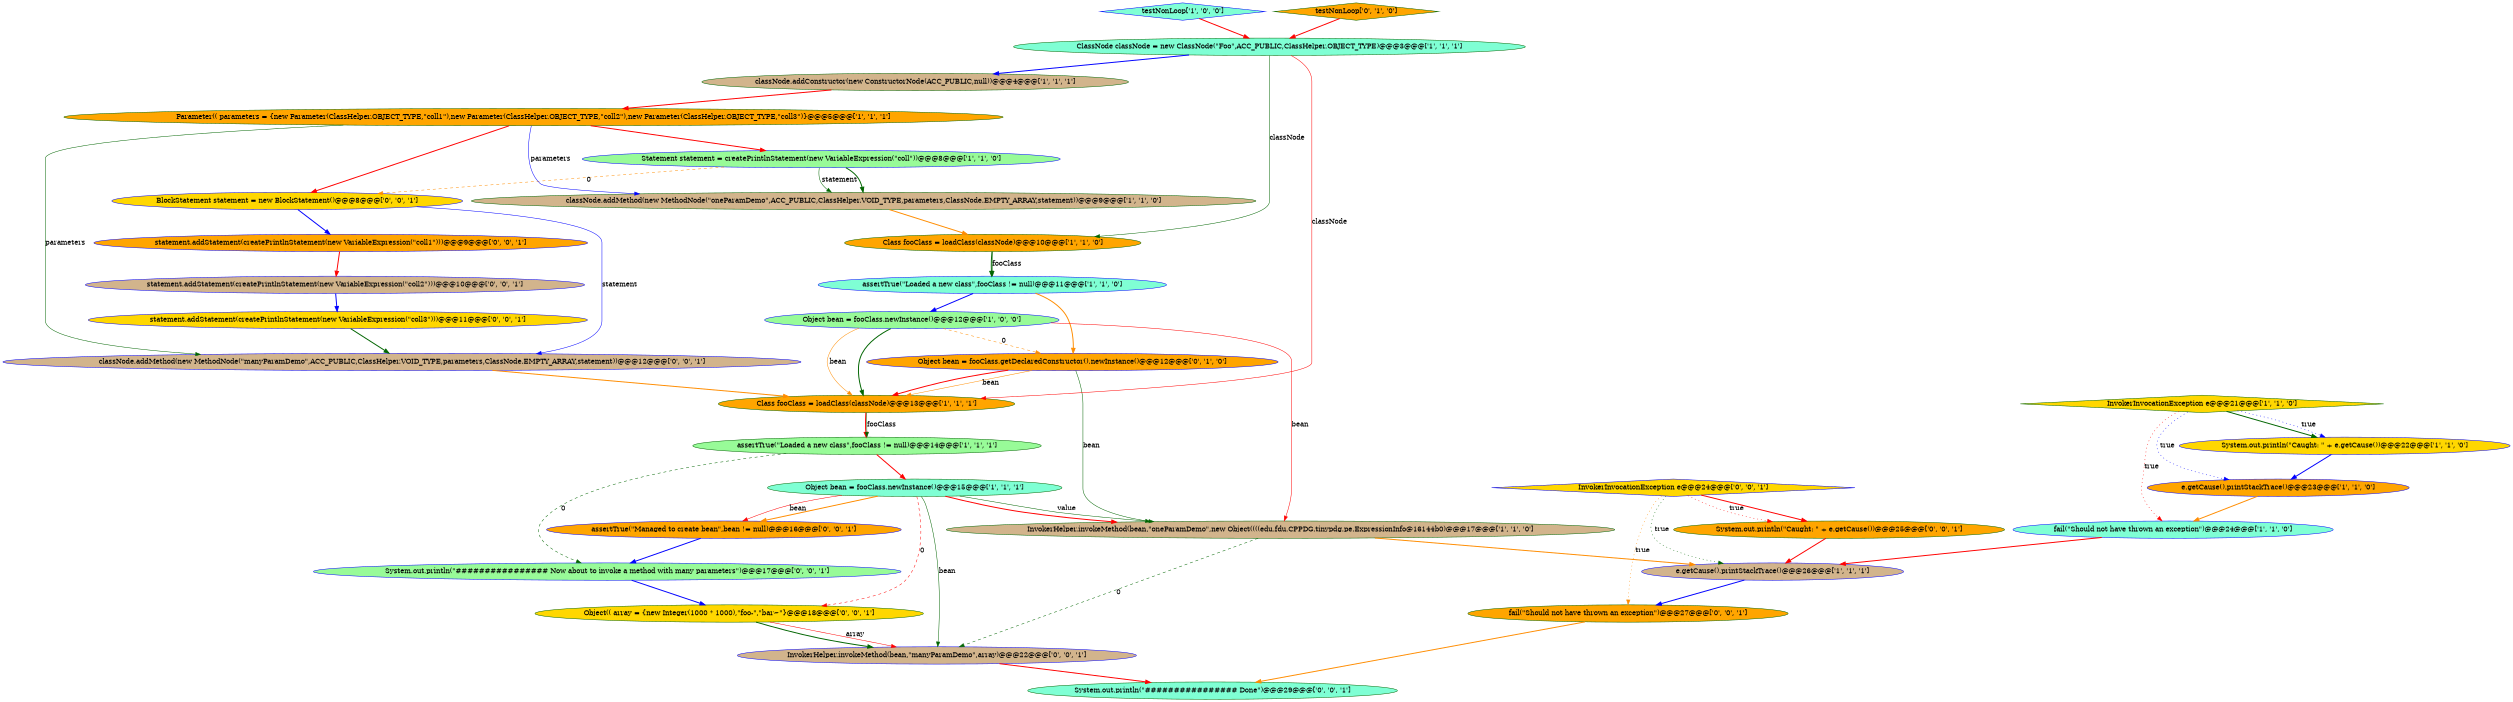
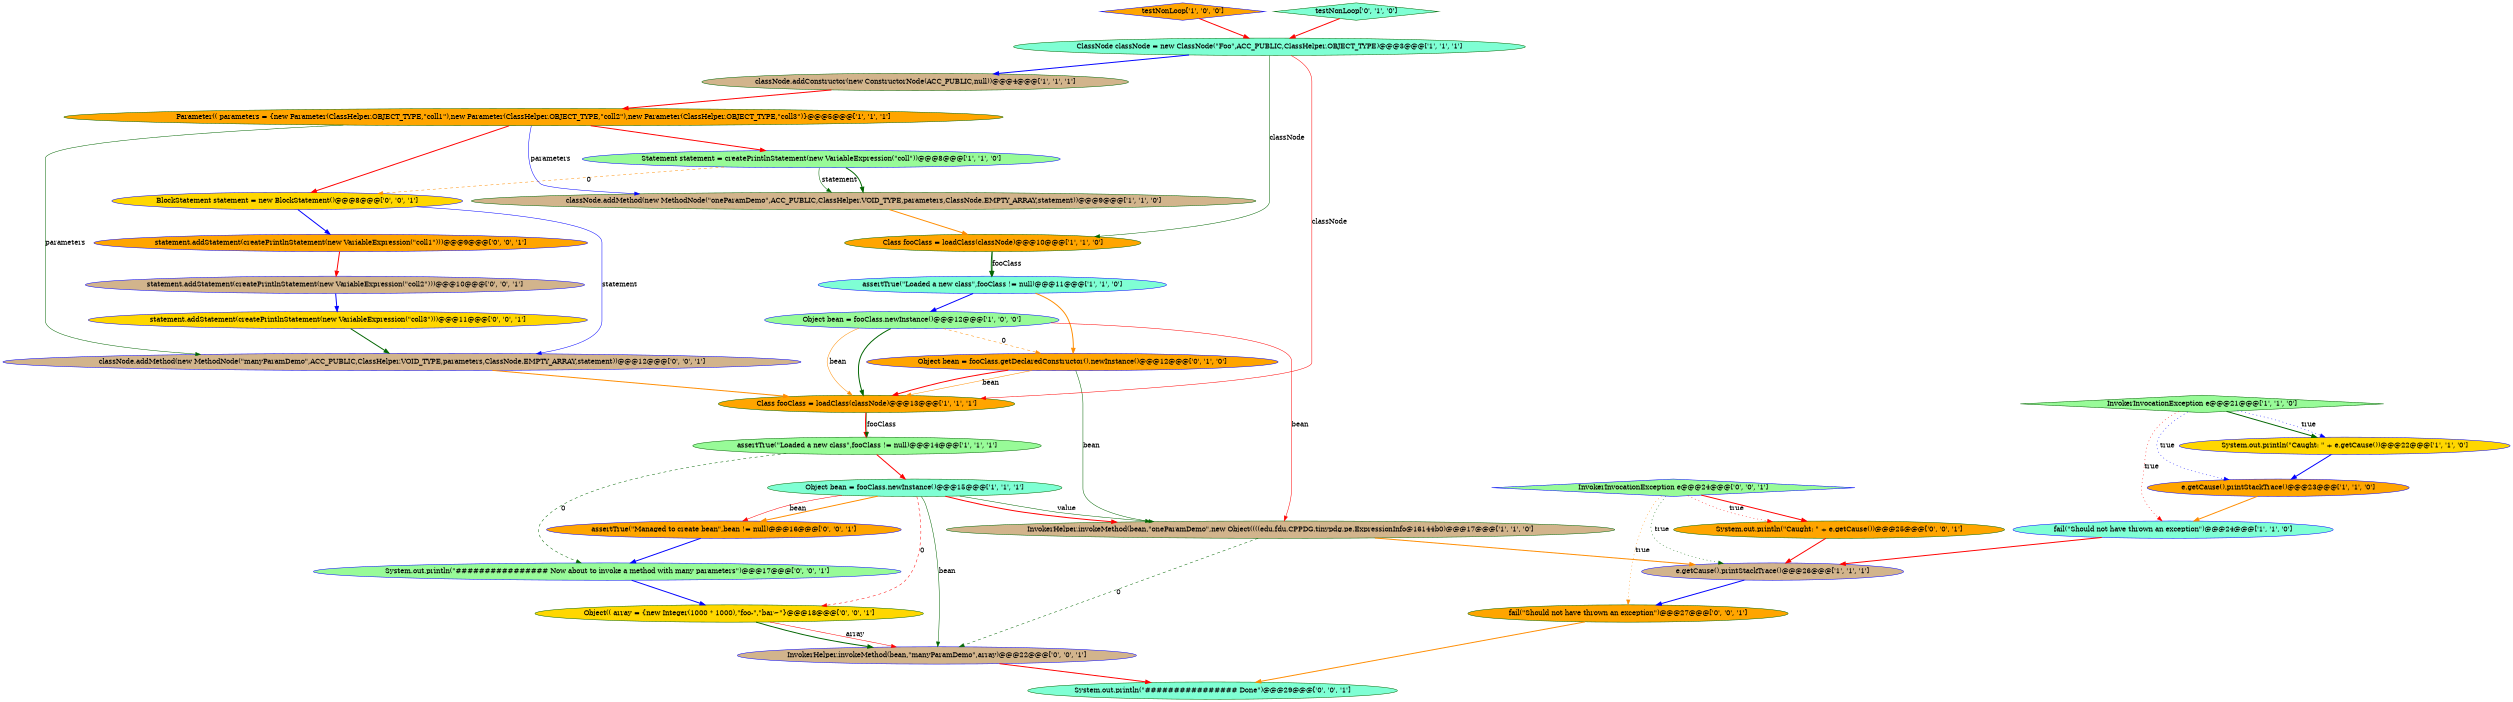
node "testNonLoop['1', '0', '0']": fillcolor aquamarine -> orange
node "testNonLoop['0', '1', '0']": fillcolor orange -> aquamarine
node "InvokerInvocationException e@@@21@@@['1', '1', '0']": fillcolor gold -> palegreen
node "InvokerInvocationException e@@@24@@@['0', '0', '1']": fillcolor gold -> palegreen
